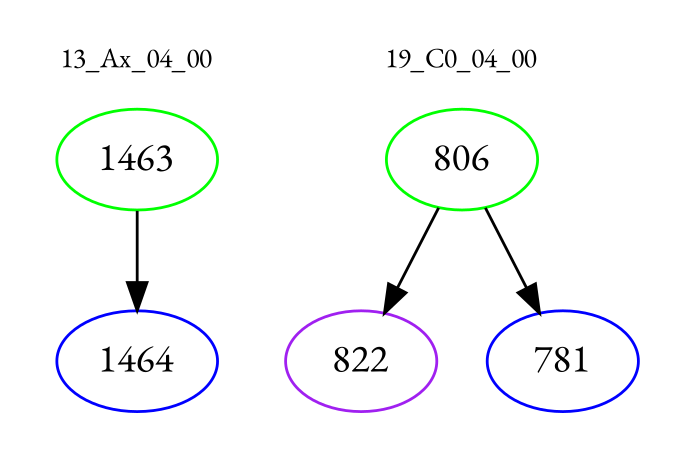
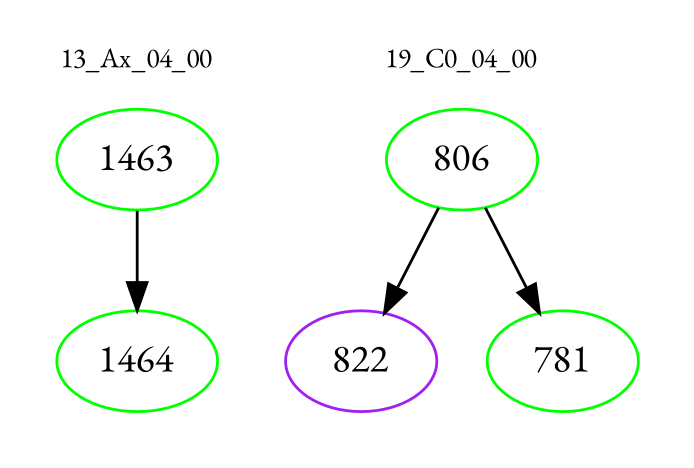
node "1464": color blue -> green
node "781": color blue -> green
